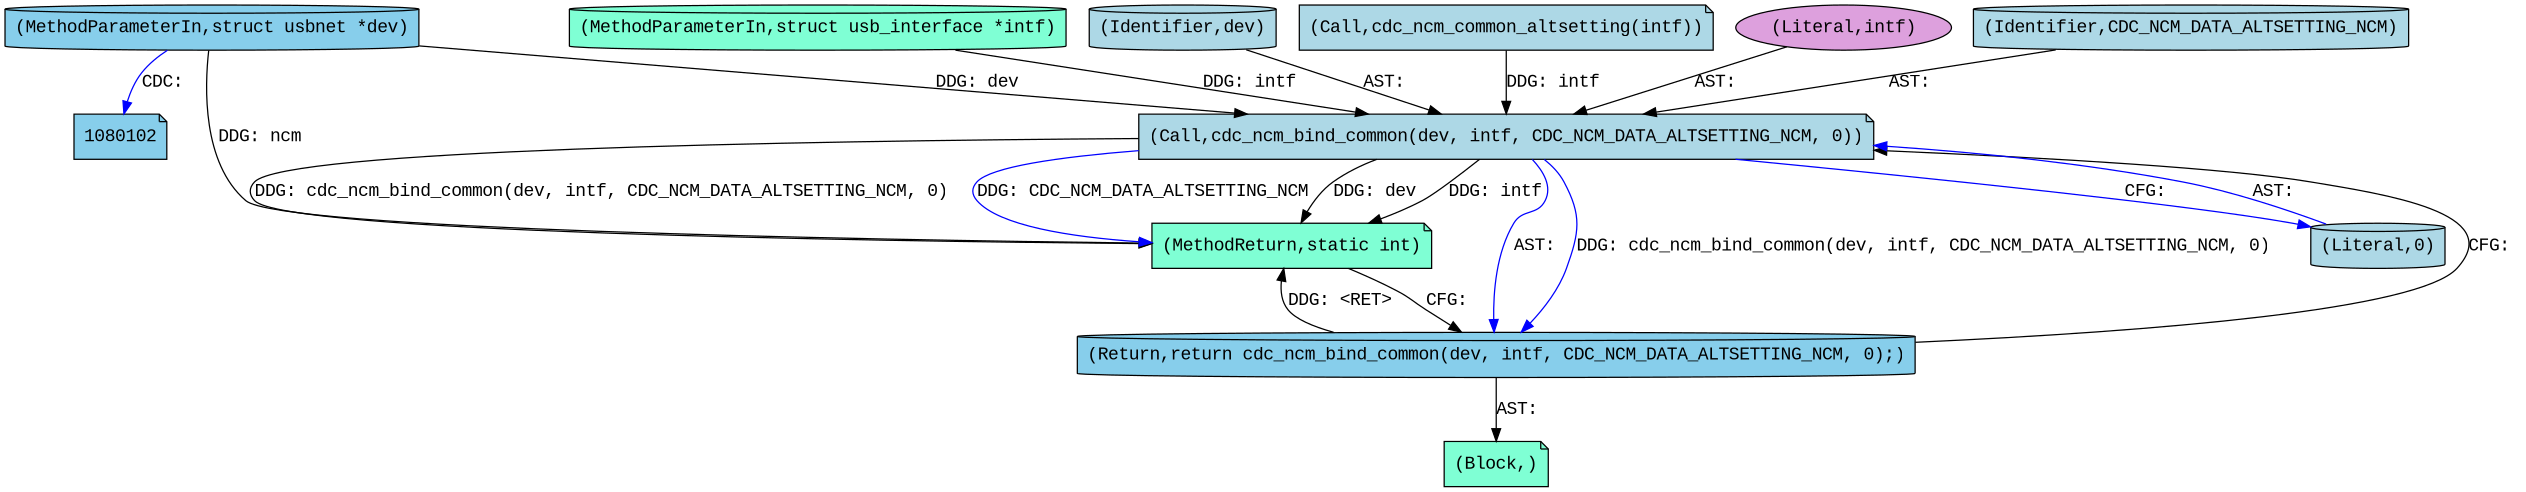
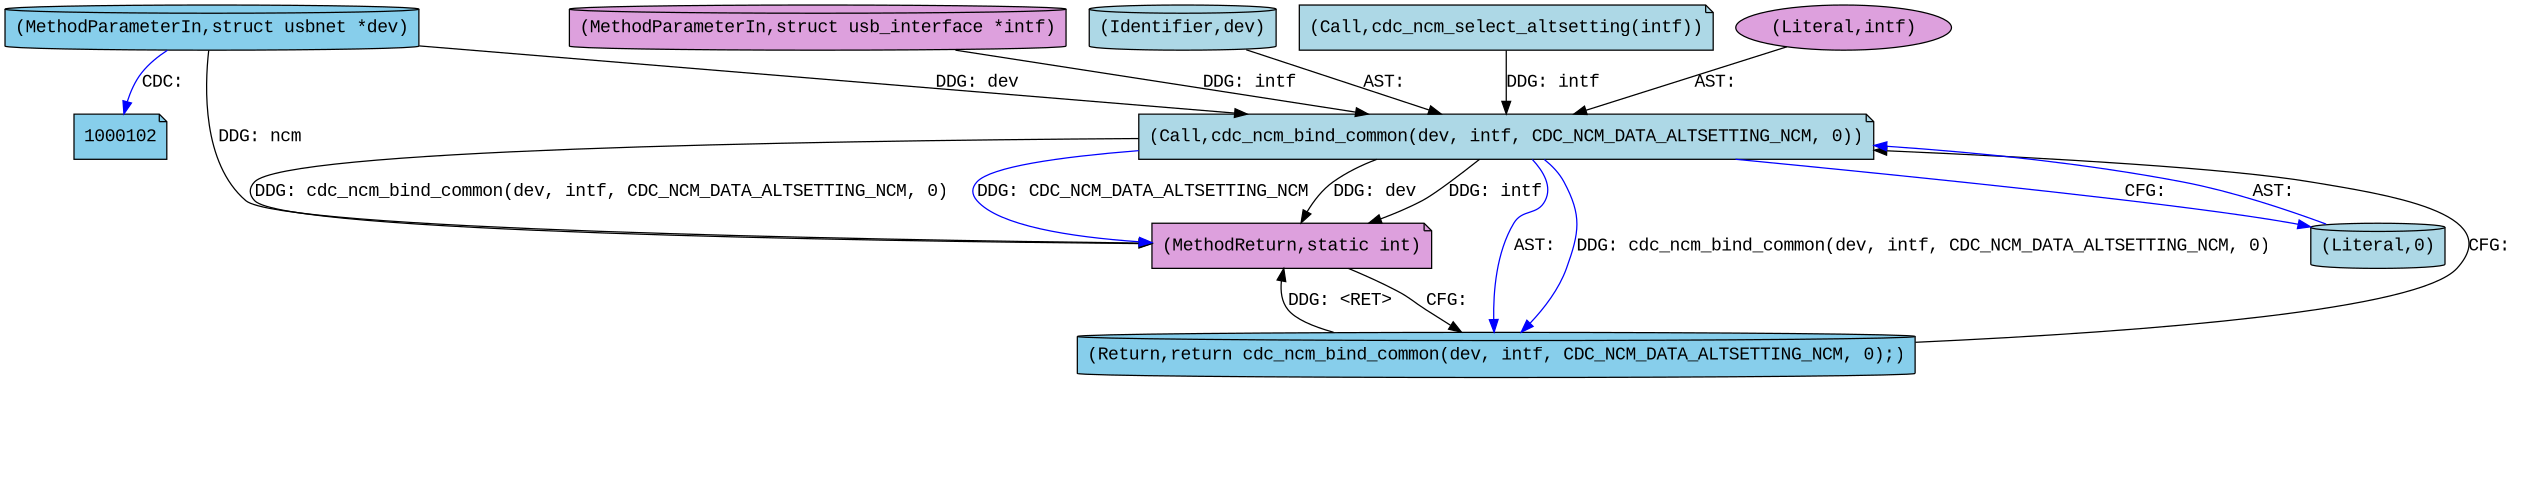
node "(MethodParameterIn,struct usb_interface *intf)": fillcolor aquamarine -> plum
node "(Call,cdc_ncm_common_altsetting(intf))": label "(Call,cdc_ncm_common_altsetting(intf))" -> "(Call,cdc_ncm_select_altsetting(intf))"
node "(Identifier,CDC_NCM_DATA_ALTSETTING_NCM)": removed
node "1080102": label "1080102" -> "1000102"
node "(MethodReturn,static int)": fillcolor aquamarine -> plum
node "(Block,)": removed
